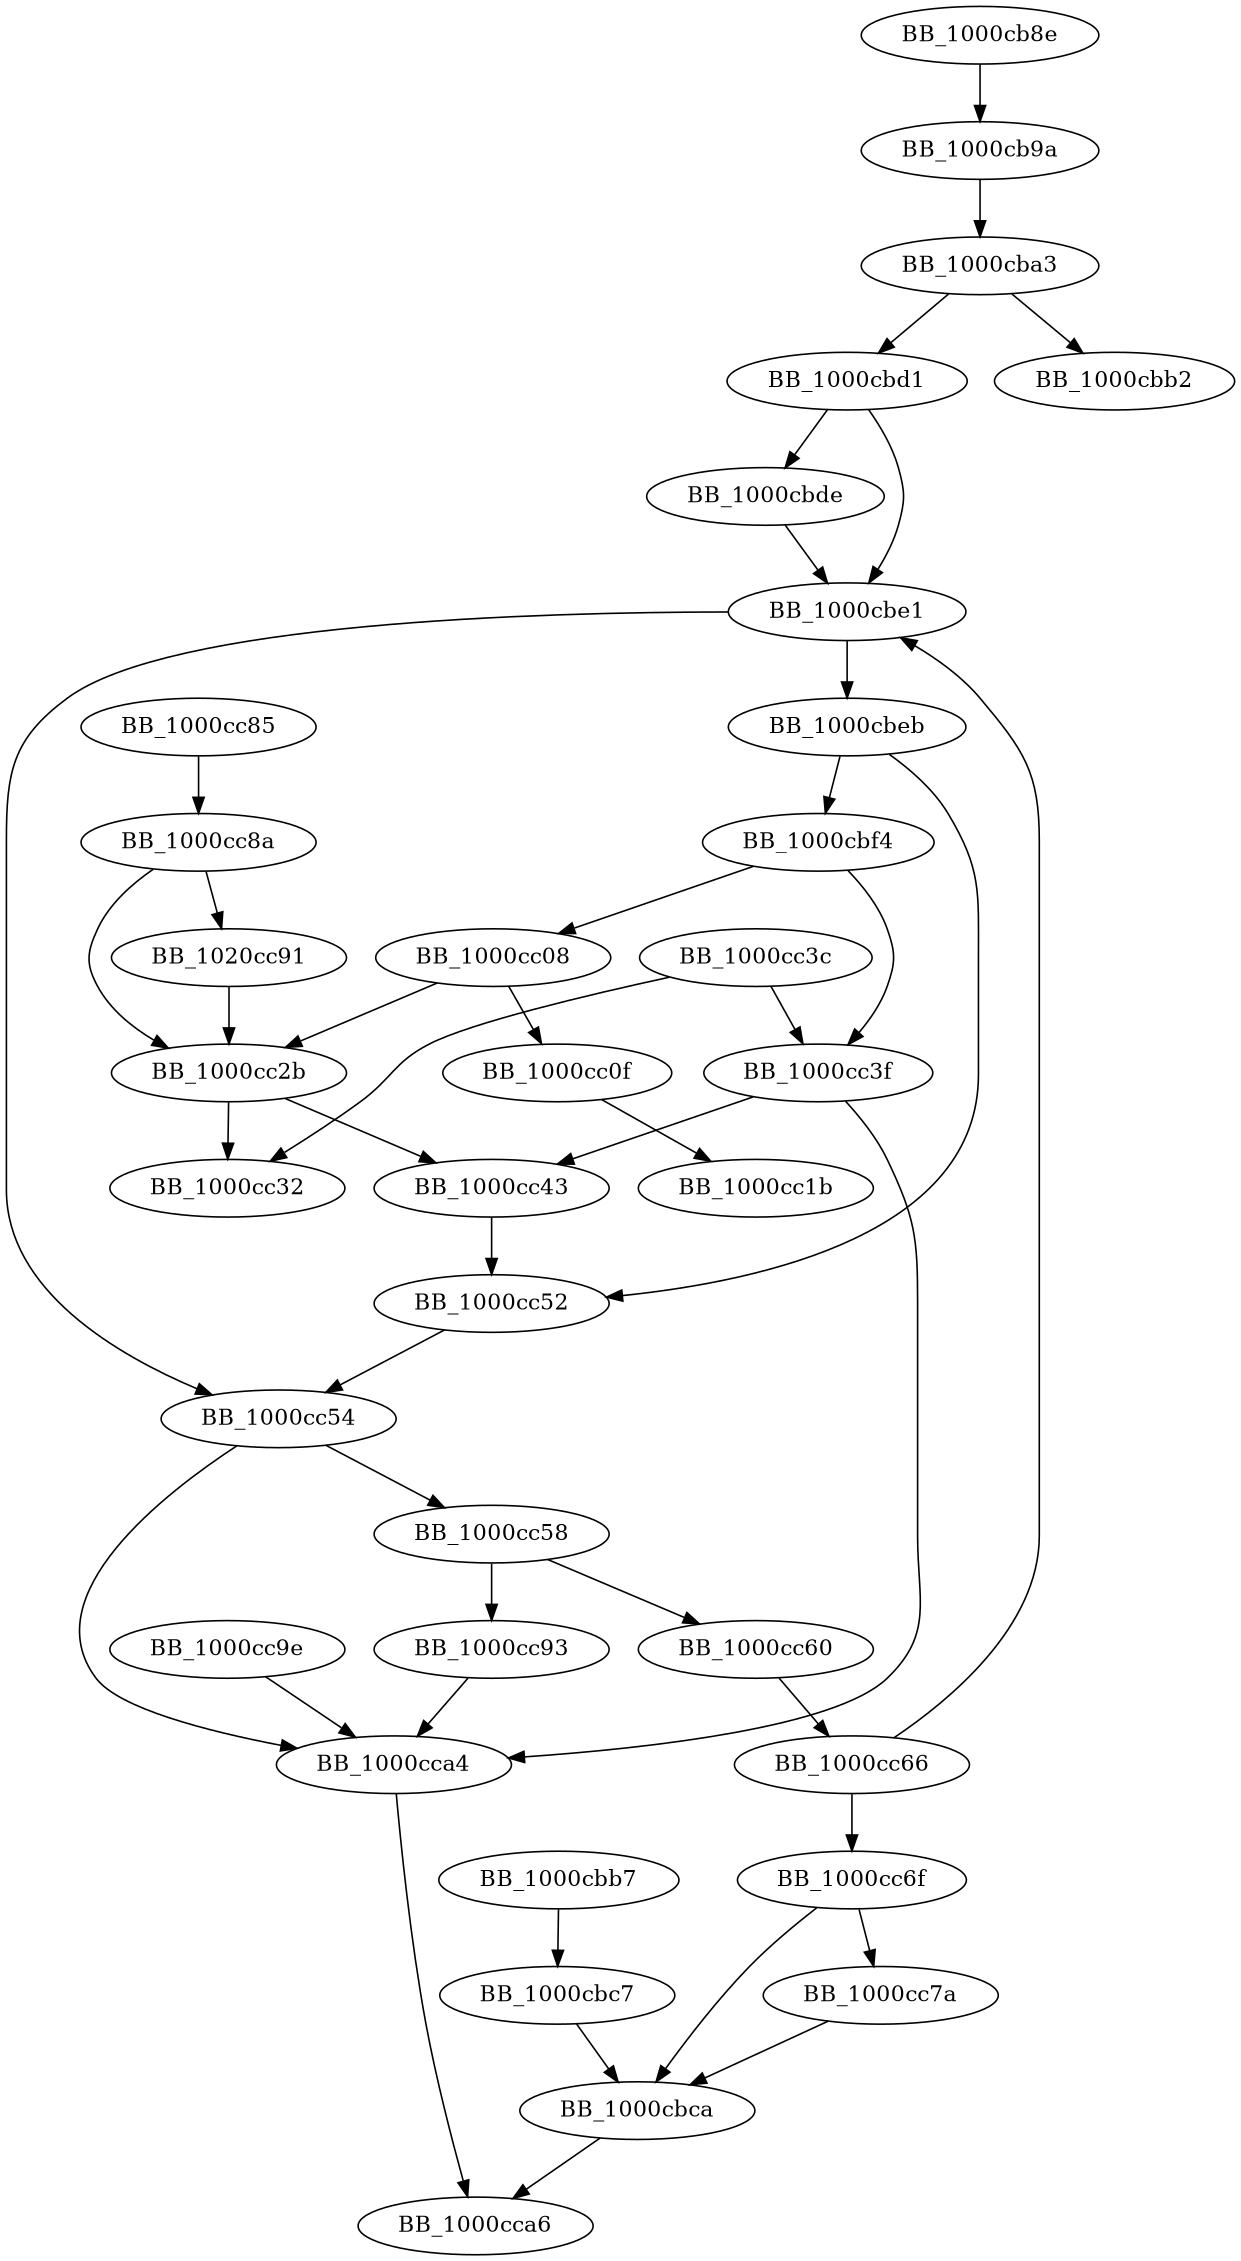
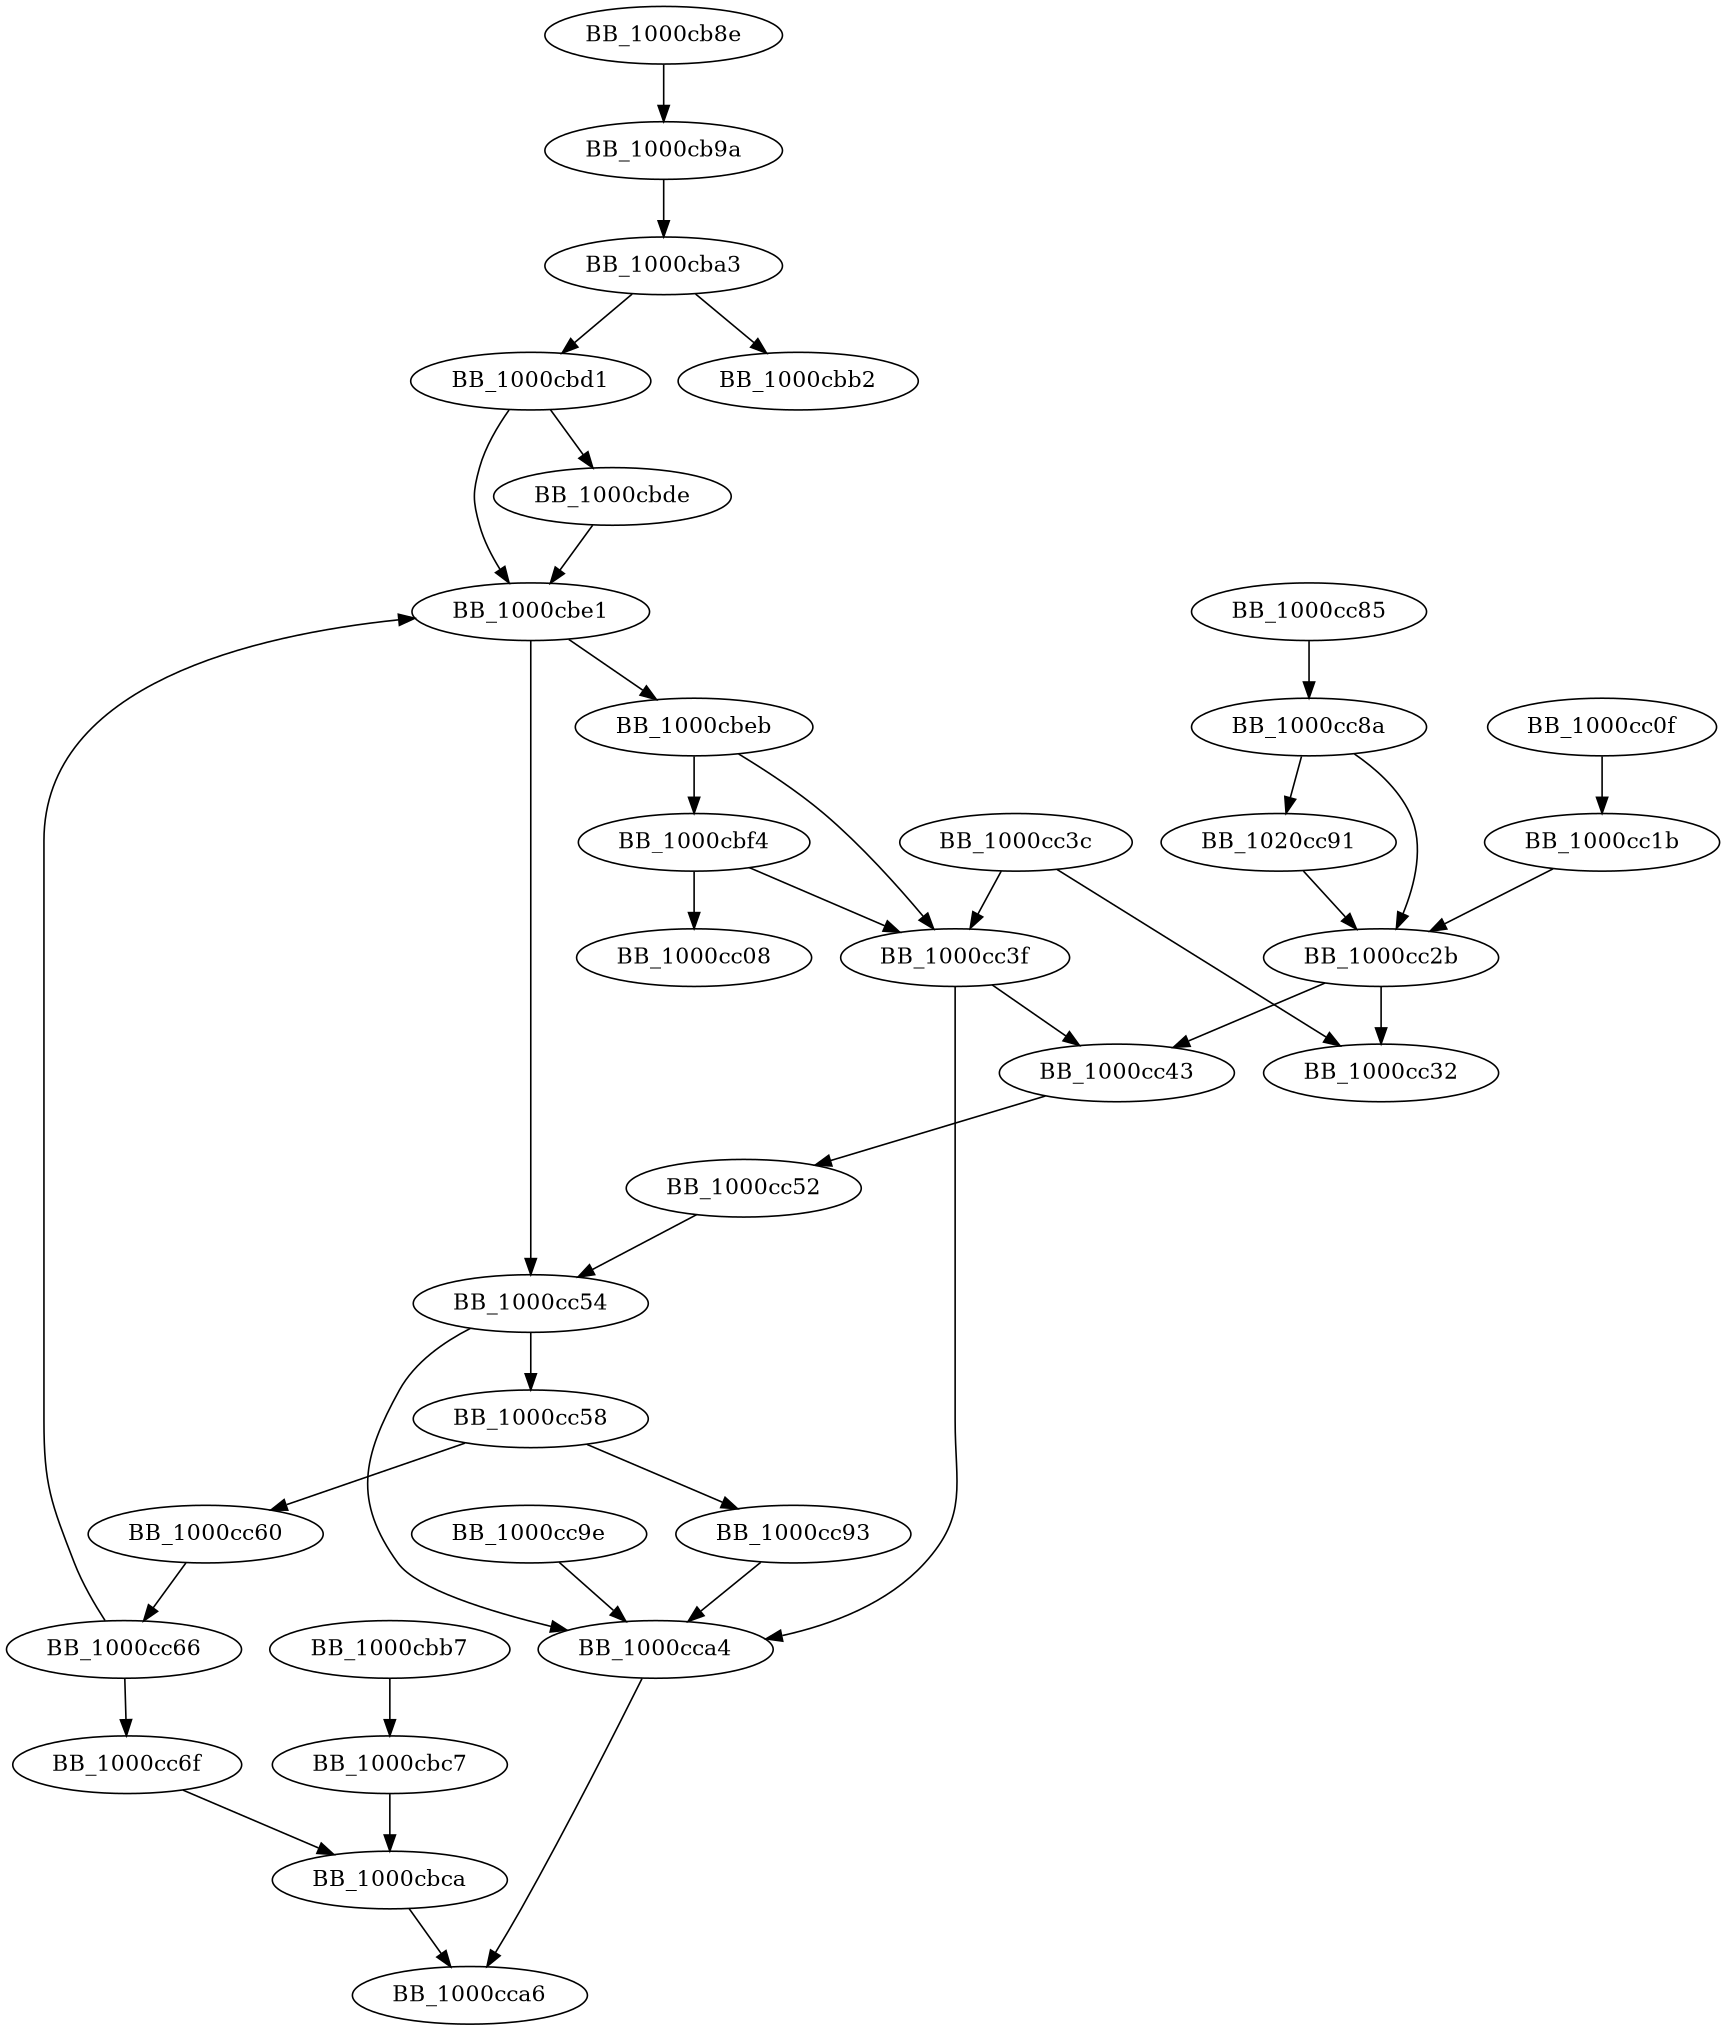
edge "BB_1000cc08" -> "BB_1000cc0f": removed
edge "BB_1000cc08" -> "BB_1000cc2b": now "BB_1000cc1b" -> "BB_1000cc2b"
edge "BB_1000cbeb" -> "BB_1000cc52": now "BB_1000cbeb" -> "BB_1000cc3f"
node "BB_1000cc7a": removed
